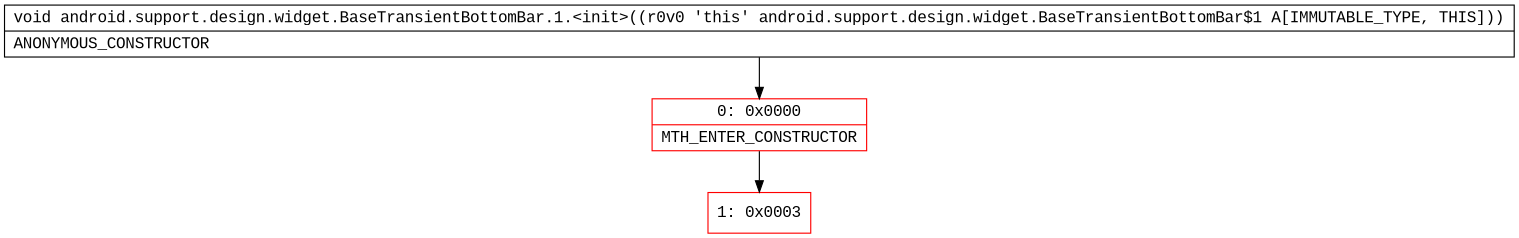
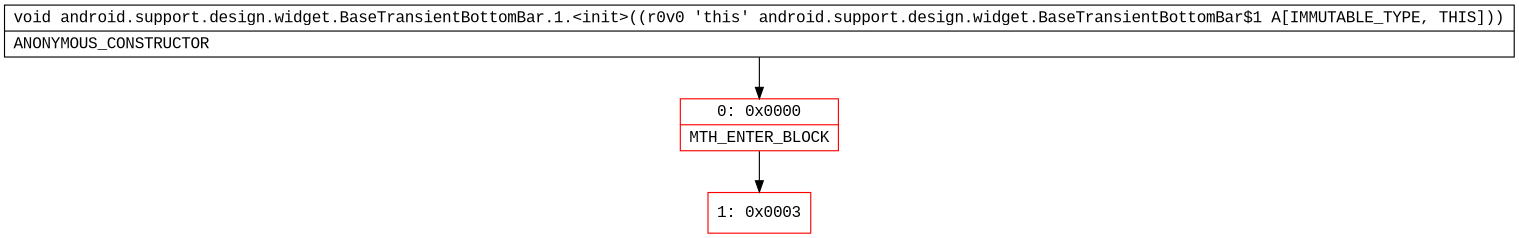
node "0: 0x0000": text "MTH_ENTER_CONSTRUCTOR" -> "MTH_ENTER_BLOCK"
